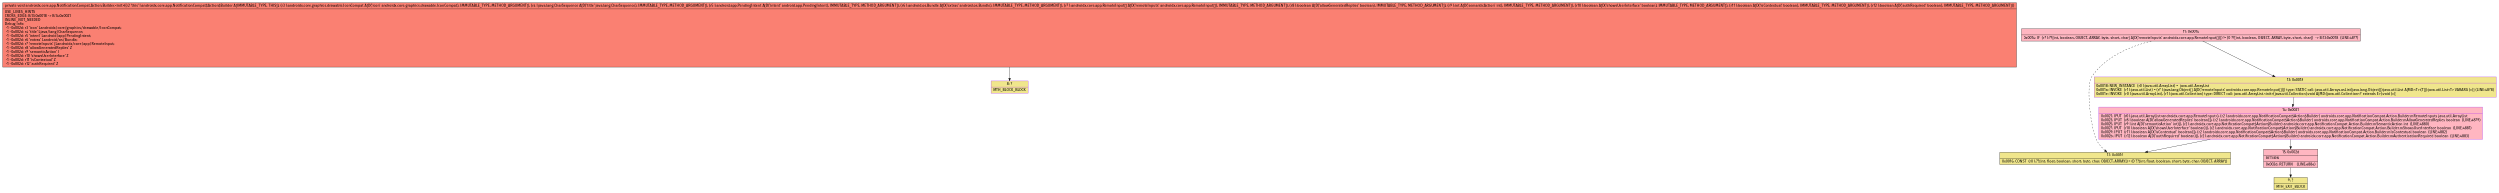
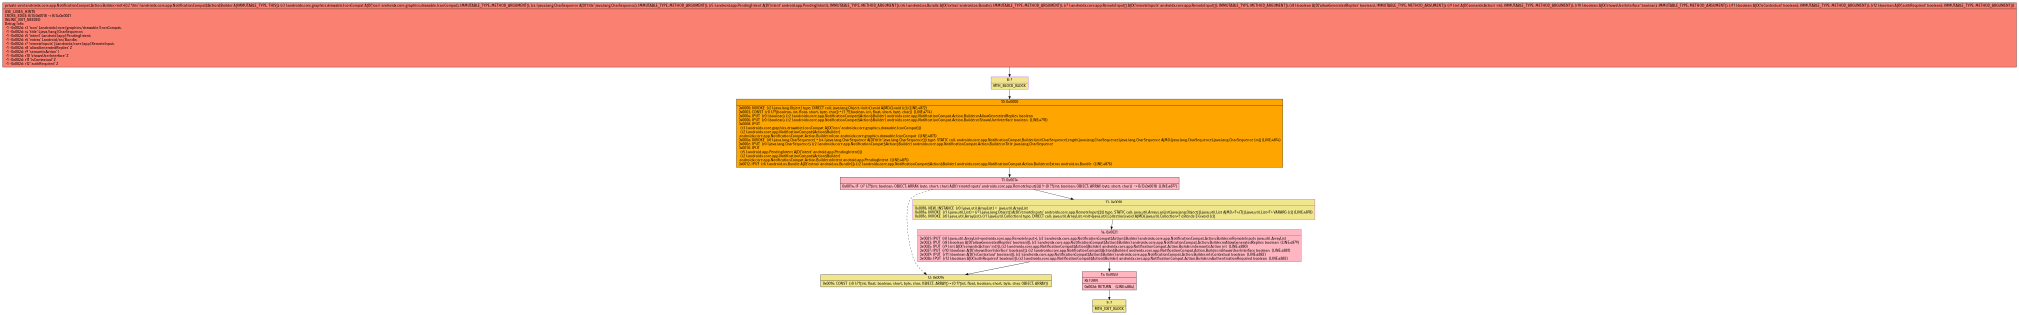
node "10: 0x0000": added
